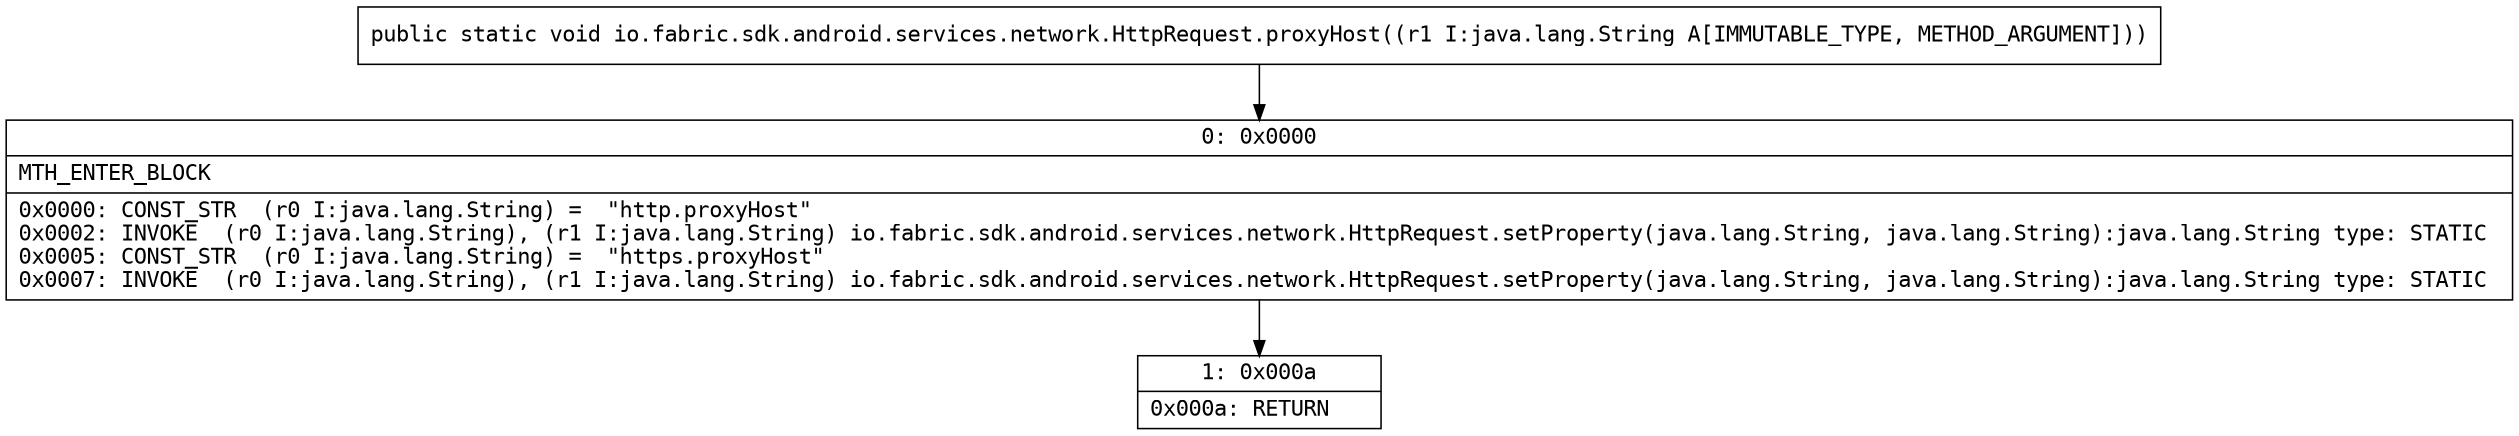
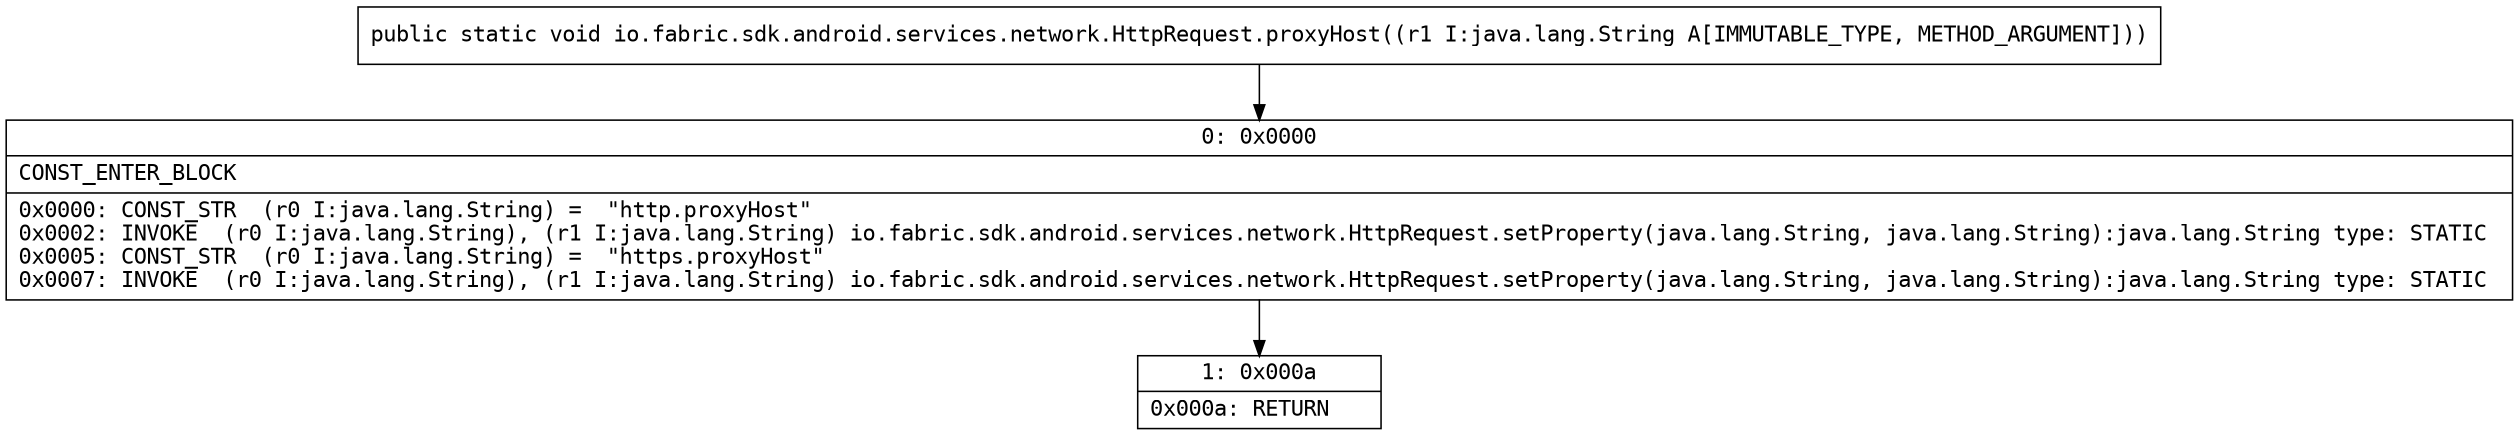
node "0: 0x0000": text "MTH_ENTER_BLOCK" -> "CONST_ENTER_BLOCK"
